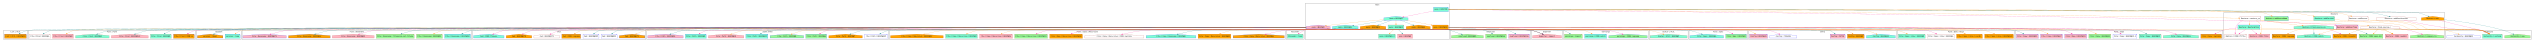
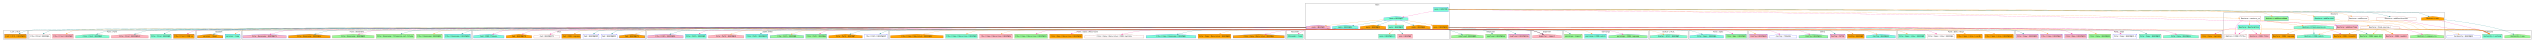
node "File::Basename::BEGIN@52": fillcolor lightpink -> palegreen
node "Config::BEGIN@11": added
